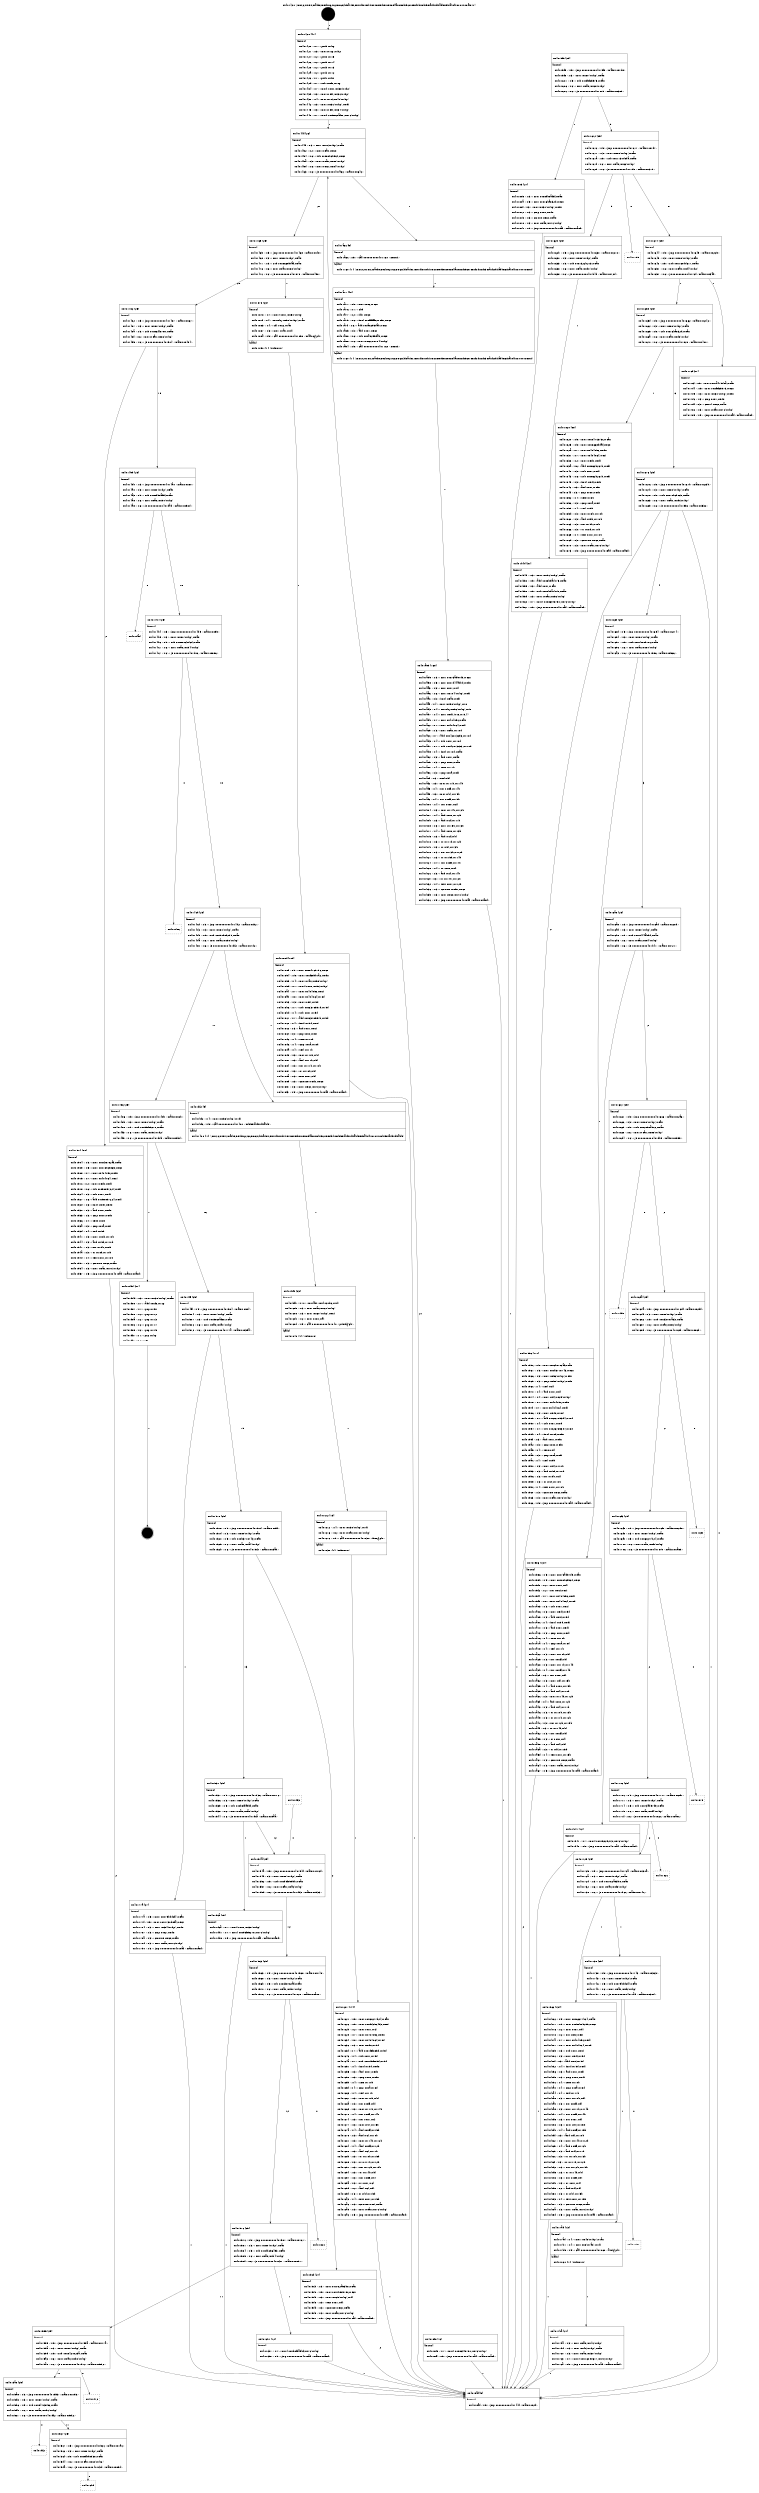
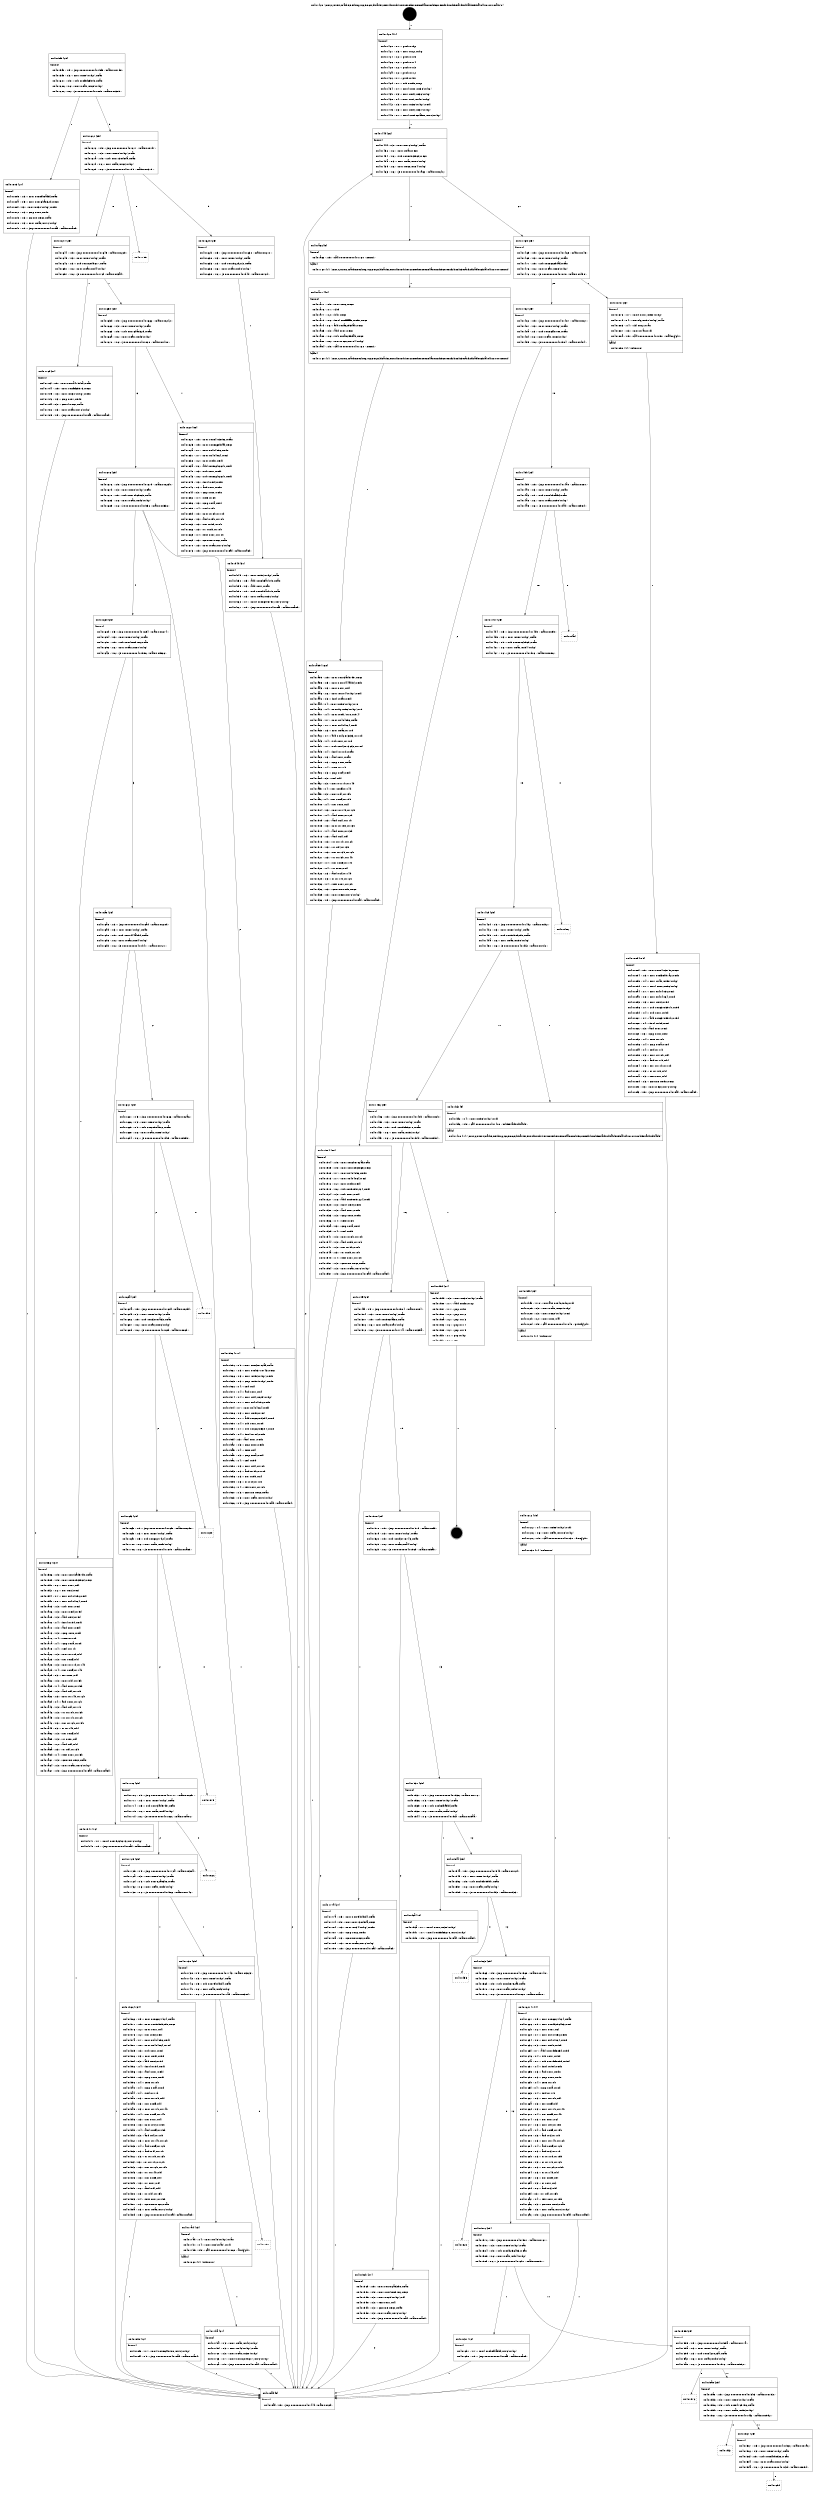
edge "0x401d53" -> "0x40154a [25]": reversed
